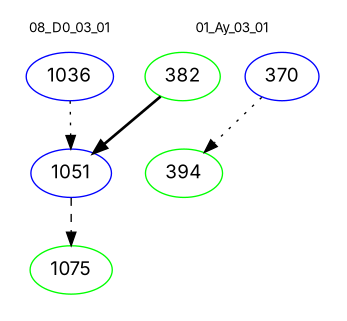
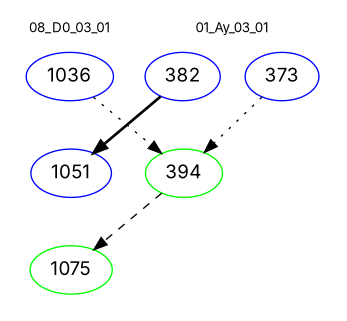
node "382": color green -> blue
node "370": label "370" -> "373"
edge "1036" -> "1051": now "1036" -> "394"
edge "1051" -> "1075": now "394" -> "1075"
